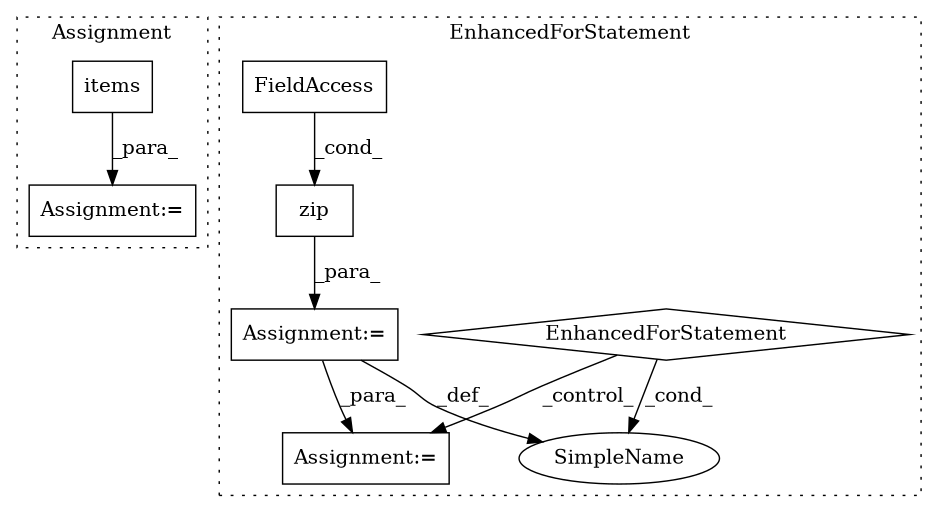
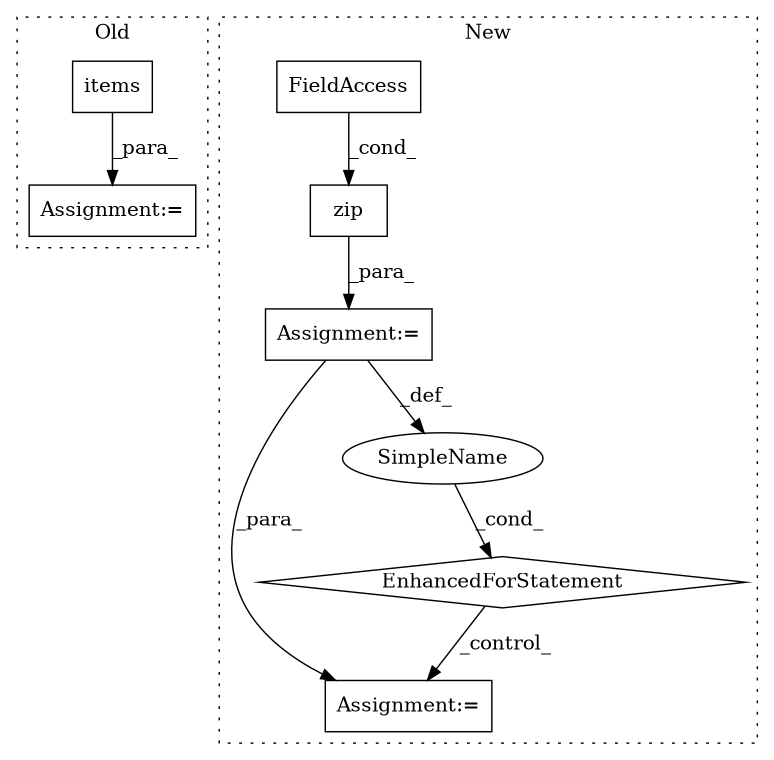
cluster "Assignment": label "Assignment" -> "Old"
cluster "EnhancedForStatement": label "EnhancedForStatement" -> "New"
edge "EnhancedForStatement" -> "SimpleName": reversed
